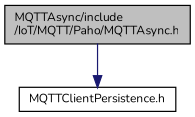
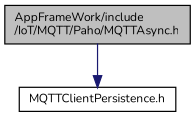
node "MQTTAsync/include /IoT/MQTT/Paho/MQTTAsync.h": label "MQTTAsync/include /IoT/MQTT/Paho/MQTTAsync.h" -> "AppFrameWork/include /IoT/MQTT/Paho/MQTTAsync.h"
